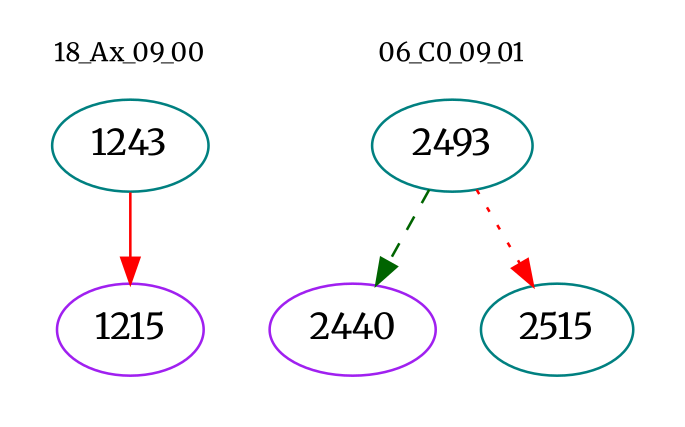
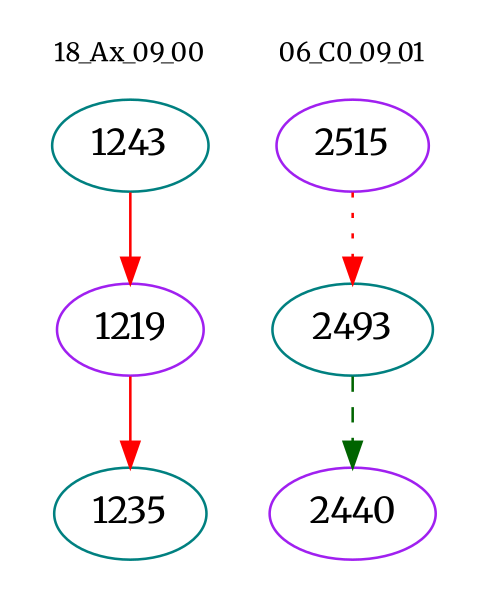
edge "2493" -> "2515": reversed
node "1215": label "1215" -> "1219"
node "2515": color teal -> purple
node "1235": added
